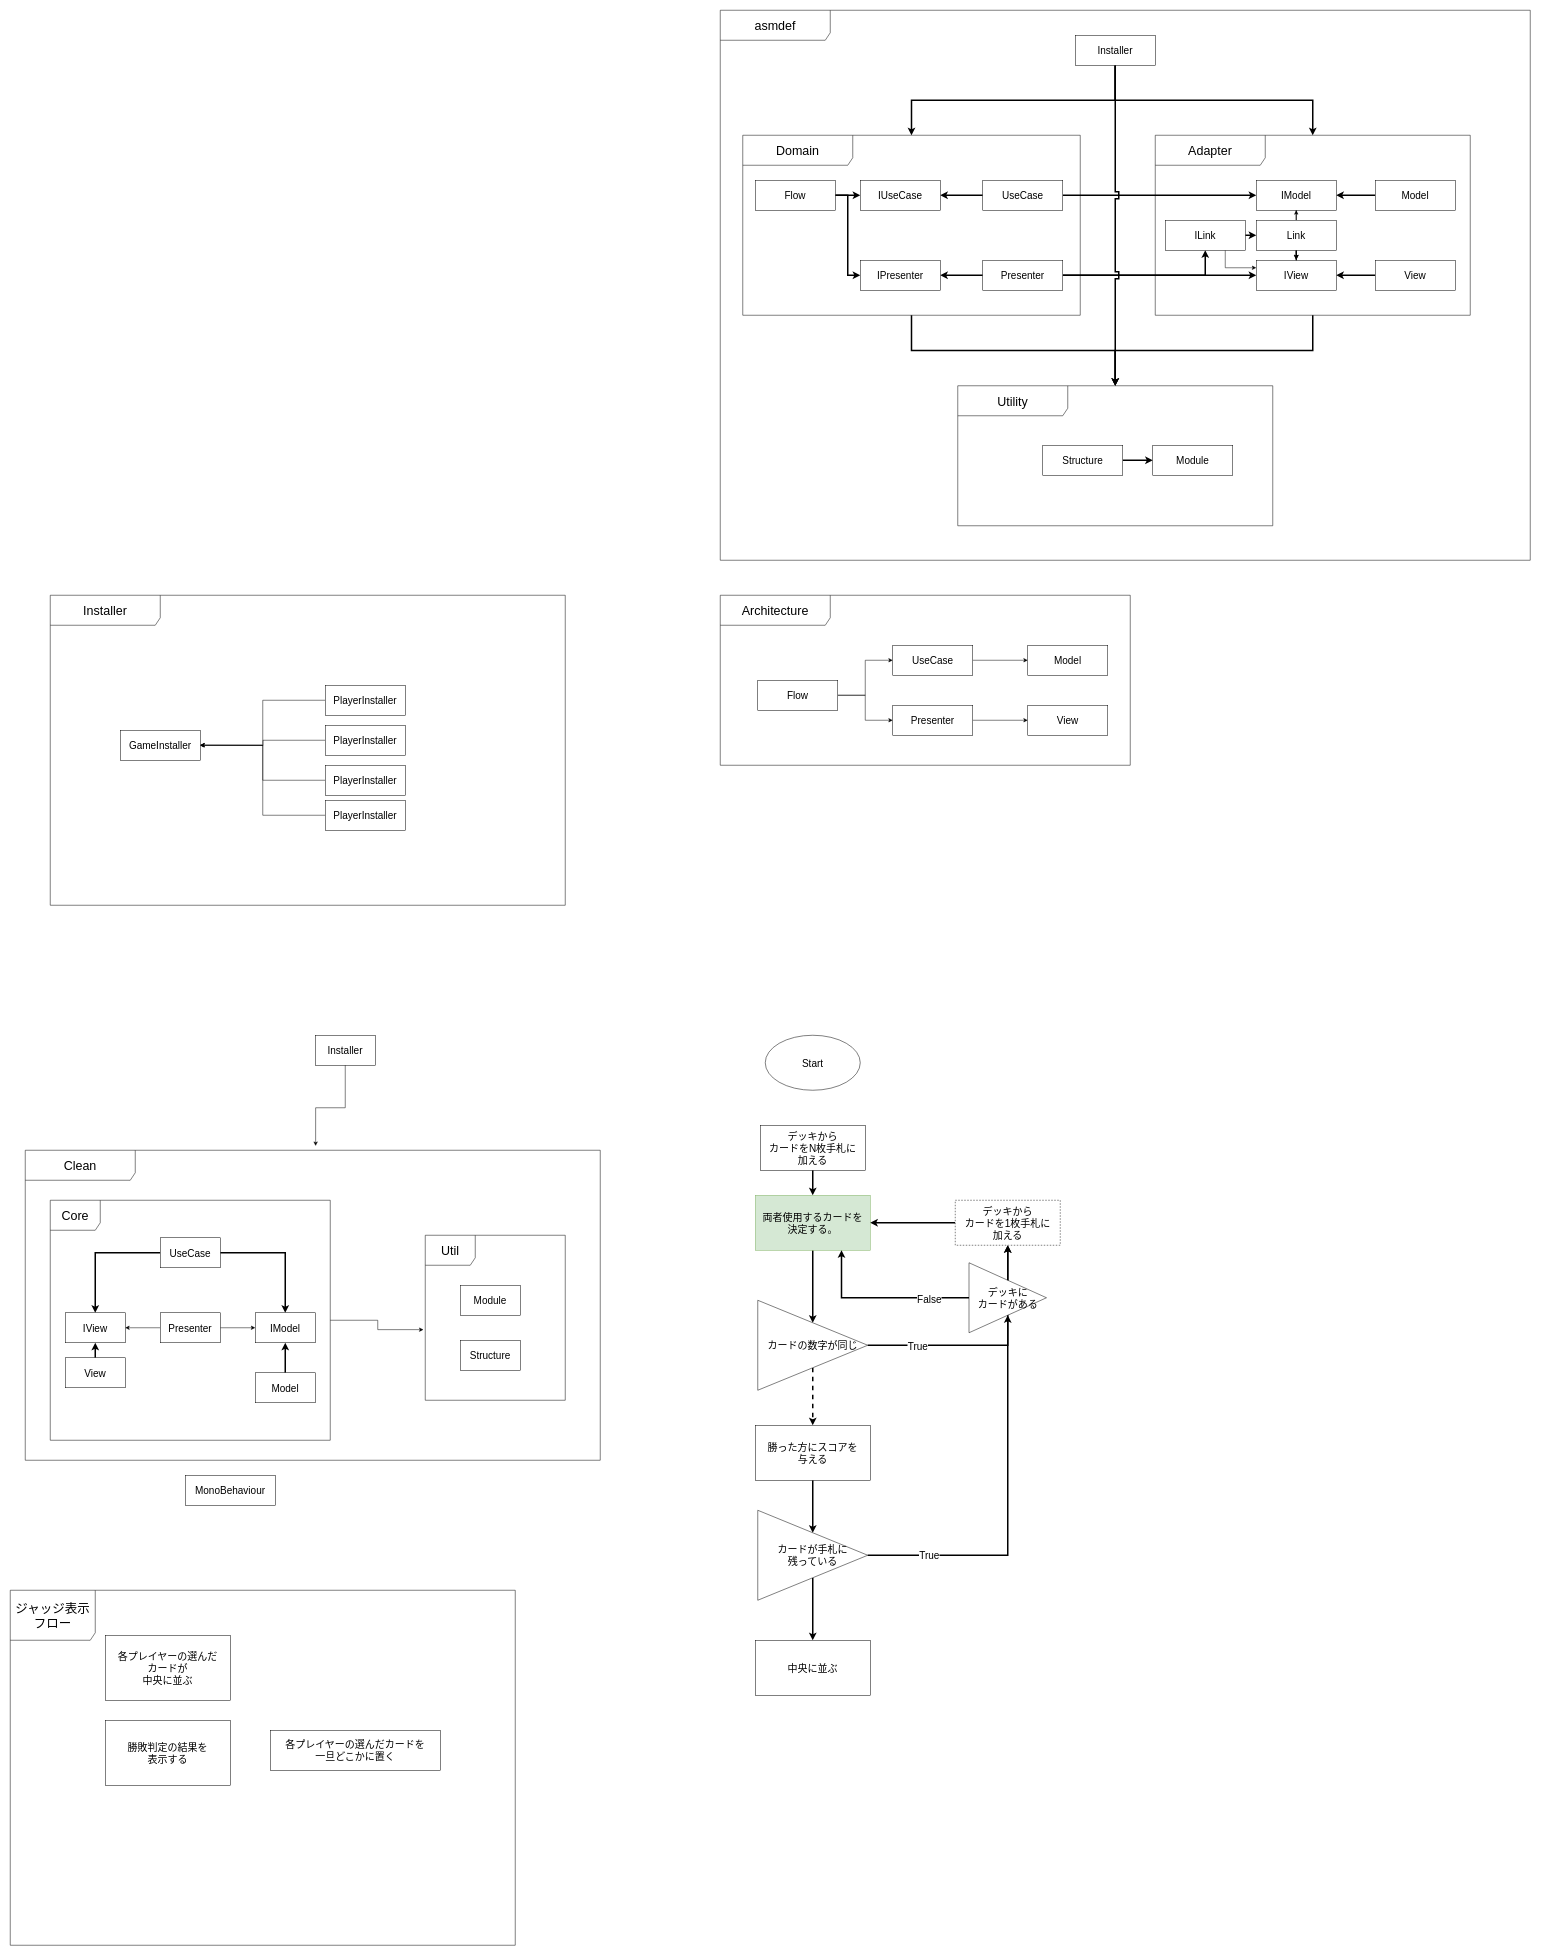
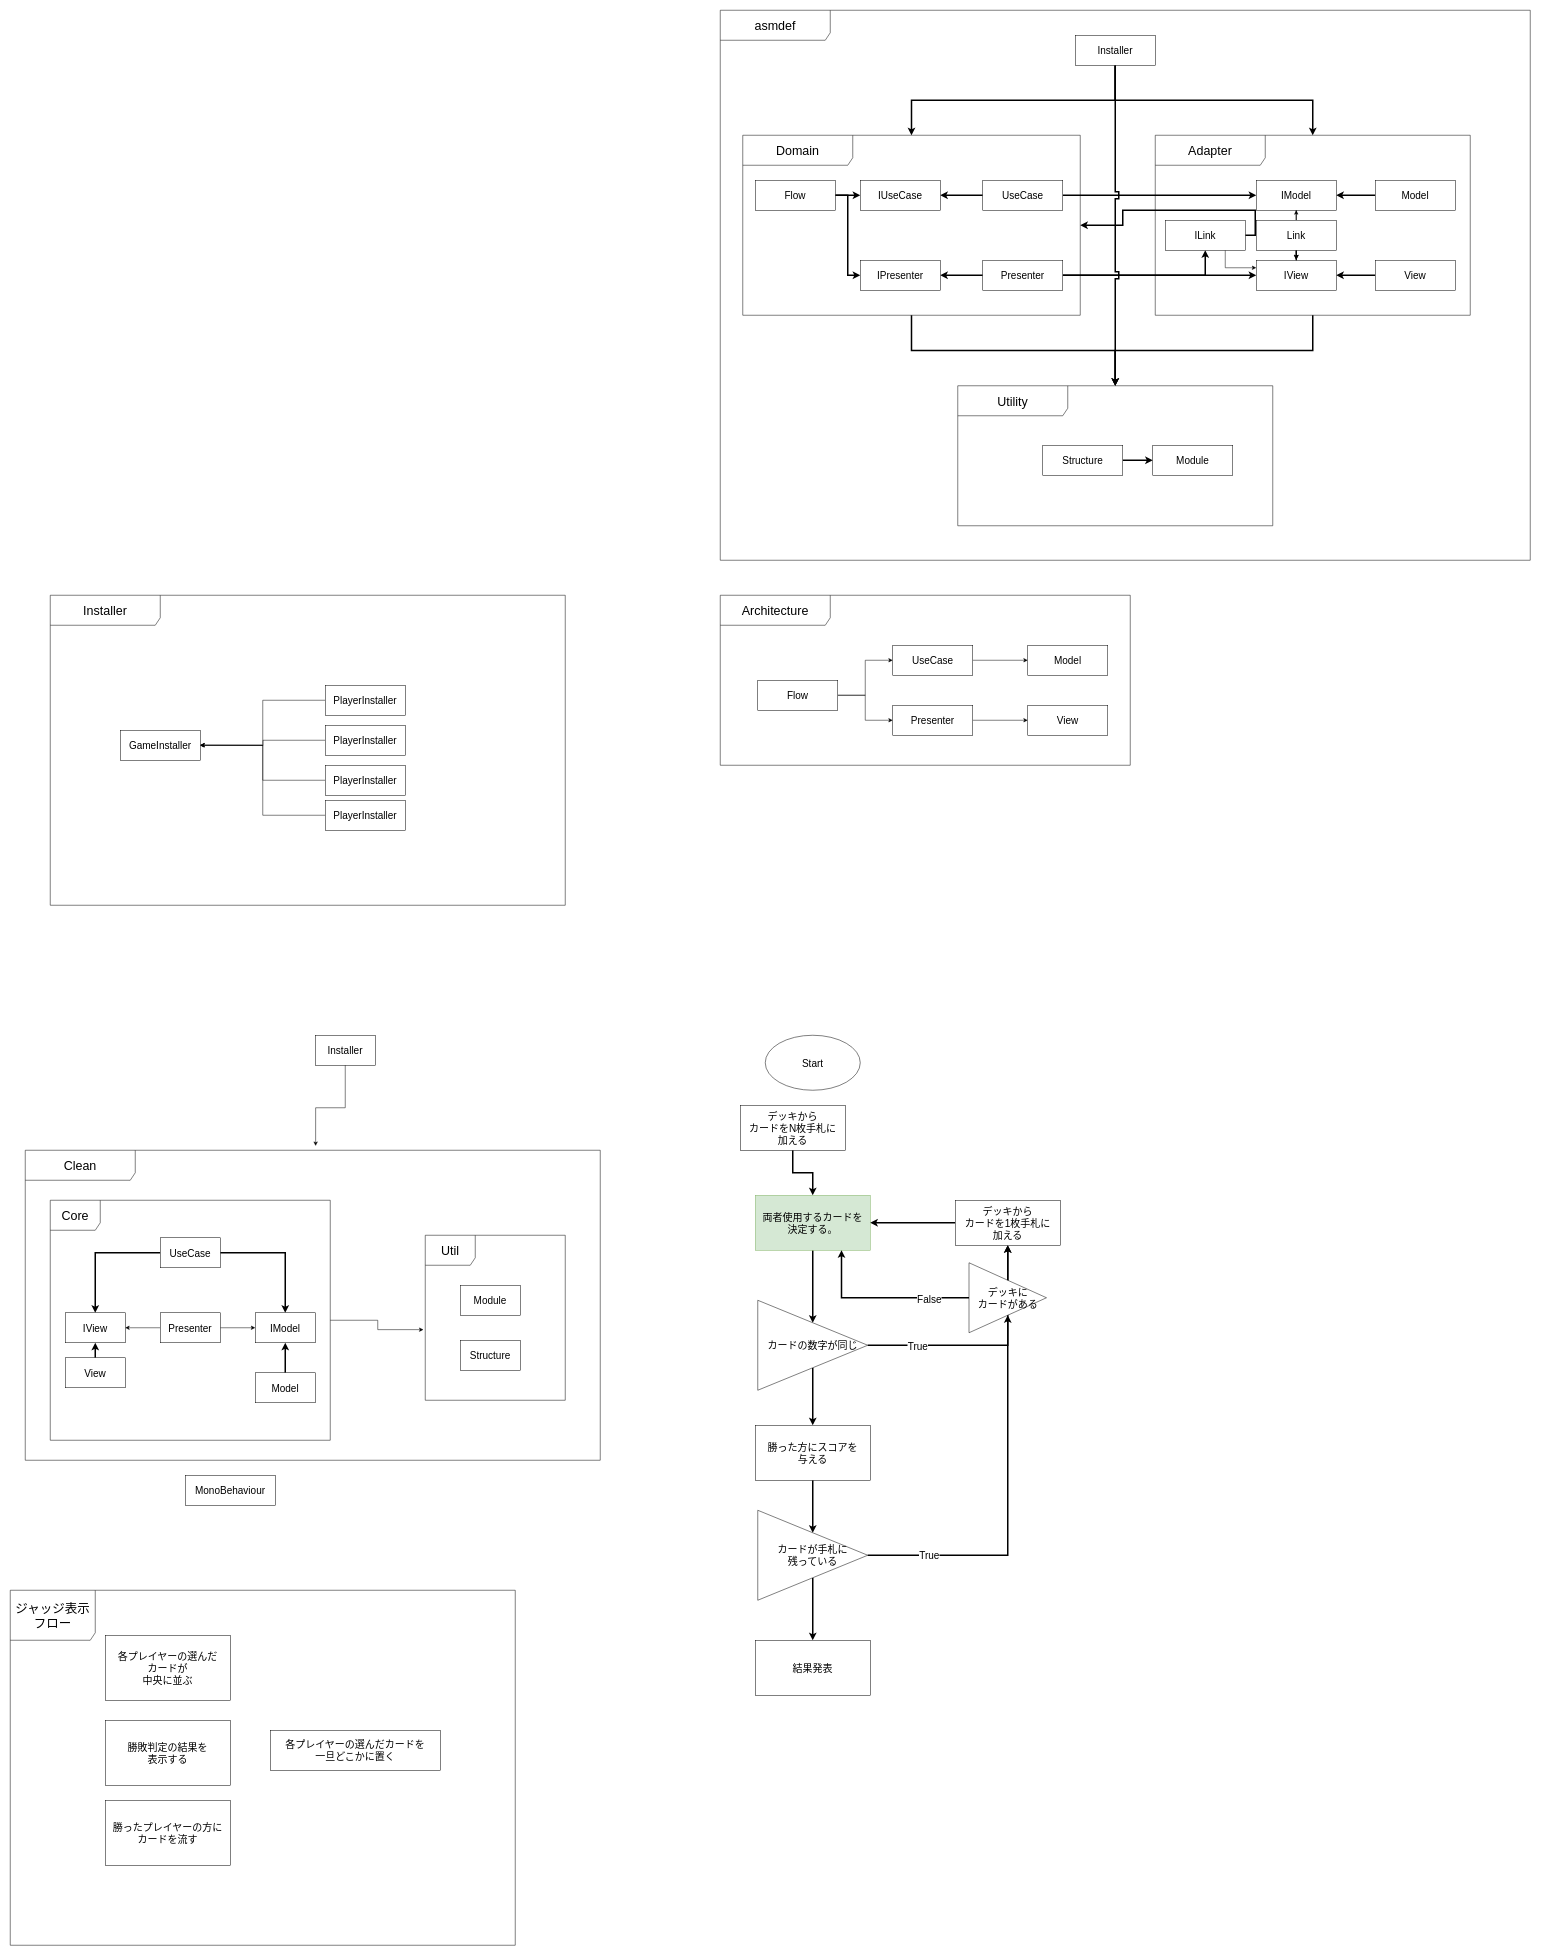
edge "ILink" -> "Link": now "ILink" -> "Domain"
node "デッキから カードをN枚手札に 加える": moved (813, 1148) -> (793, 1128)
node "デッキから カードを1枚手札に 加える": style dashed -> solid
edge "カードの数字が同じ" -> "勝った方にスコアを 与える": style dashed -> solid
node "中央に並ぶ": label "中央に並ぶ" -> "結果発表"
node "勝ったプレイヤーの方に カードを流す": added
